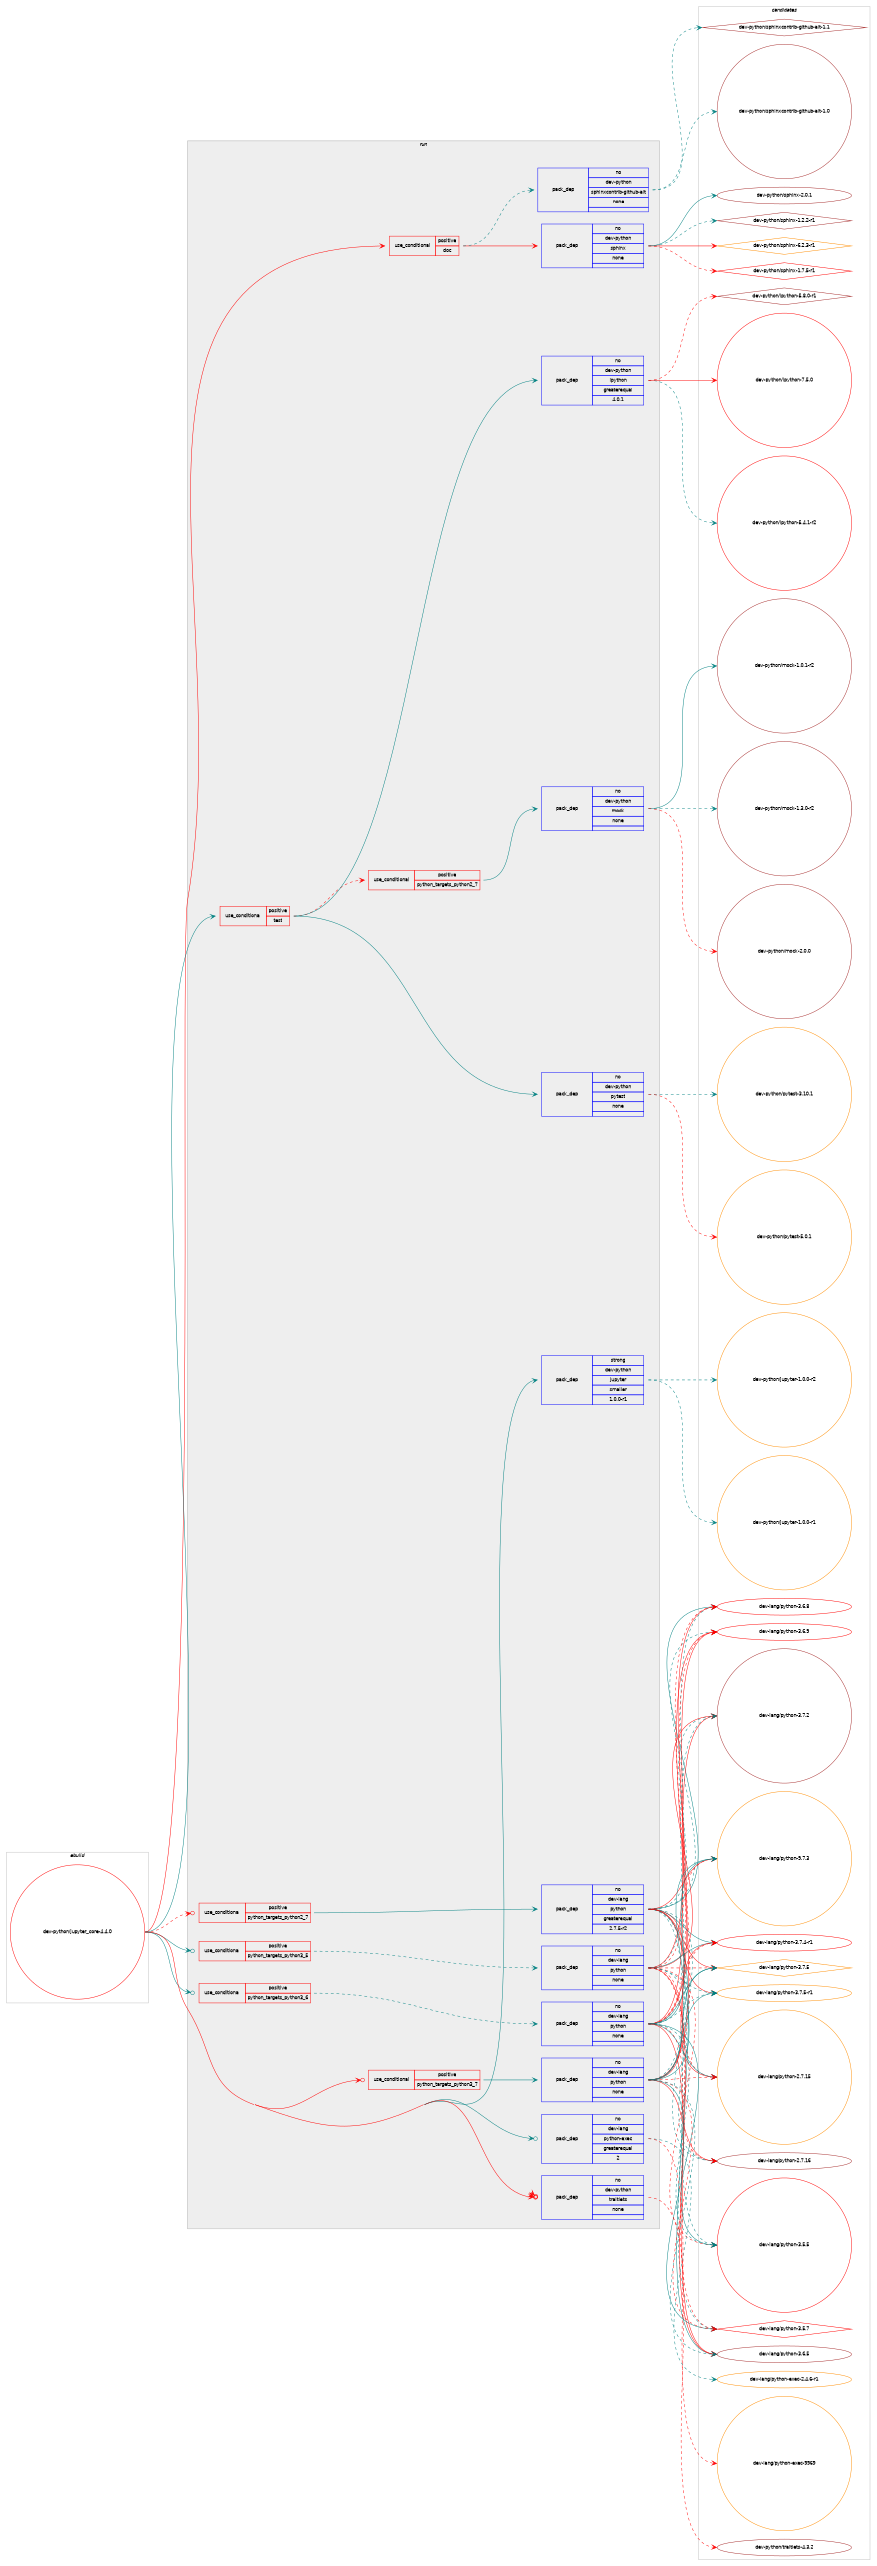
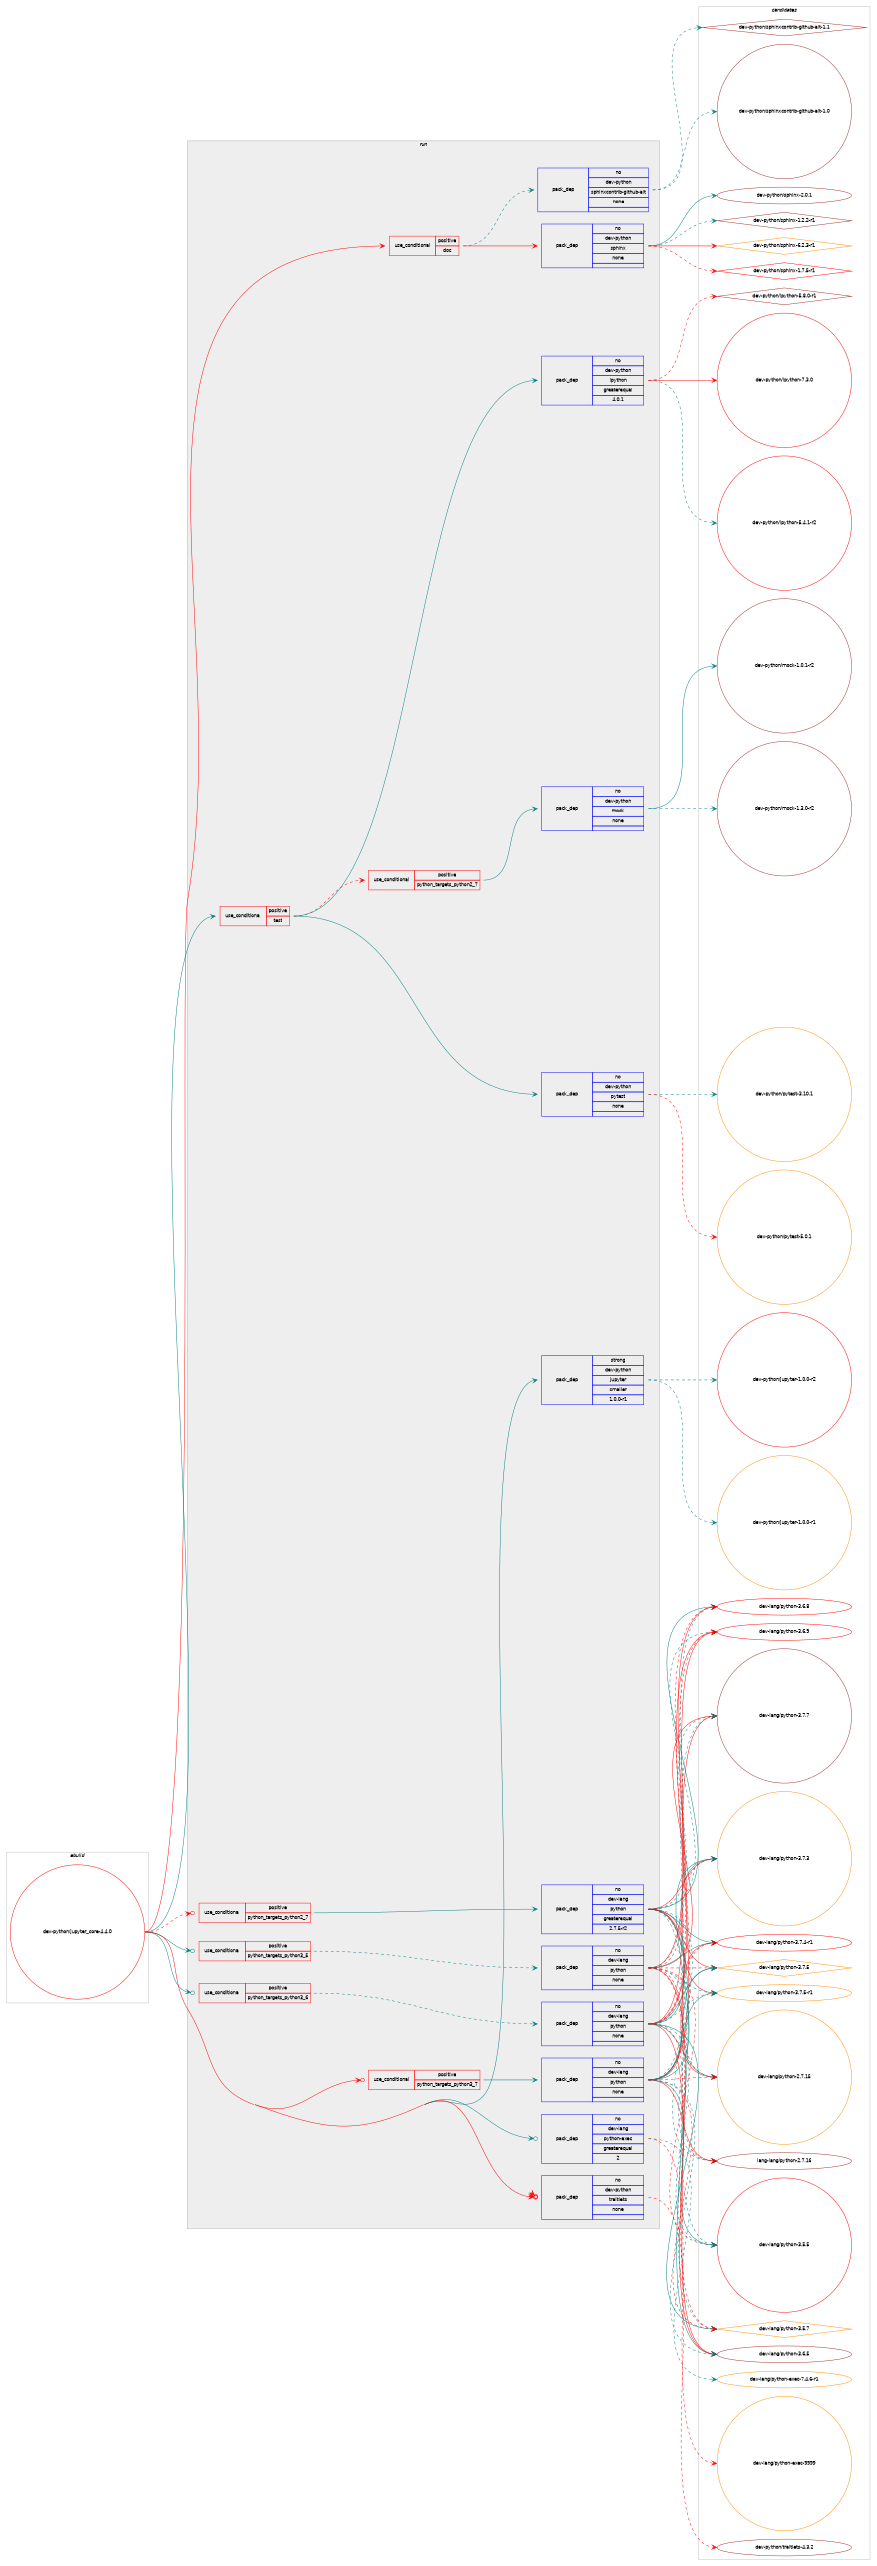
node "dev-python/ipython-7.5.0": label "dev-python/ipython-7.5.0" -> "dev-python/ipython-7.3.0"
node "dev-python/mock-2.0.0": removed
node "dev-python/jupyter-1.0.0-r2": color darkorange -> red
node "dev-lang/python-3.7.2": label "dev-lang/python-3.7.2" -> "dev-lang/python-3.7.7"
node "dev-lang/python-9.7.3": label "dev-lang/python-9.7.3" -> "dev-lang/python-3.7.3"
node "dev-lang/python-2.7.16": label "dev-lang/python-2.7.16" -> "lang-lang/python-2.7.16"
node "dev-lang/python-3.5.7": color red -> darkorange
node "dev-lang/python-exec-2.4.6-r1": label "dev-lang/python-exec-2.4.6-r1" -> "dev-lang/python-exec-7.4.6-r1"
node "dev-lang/python-exec-9969": label "dev-lang/python-exec-9969" -> "dev-lang/python-exec-9999"
